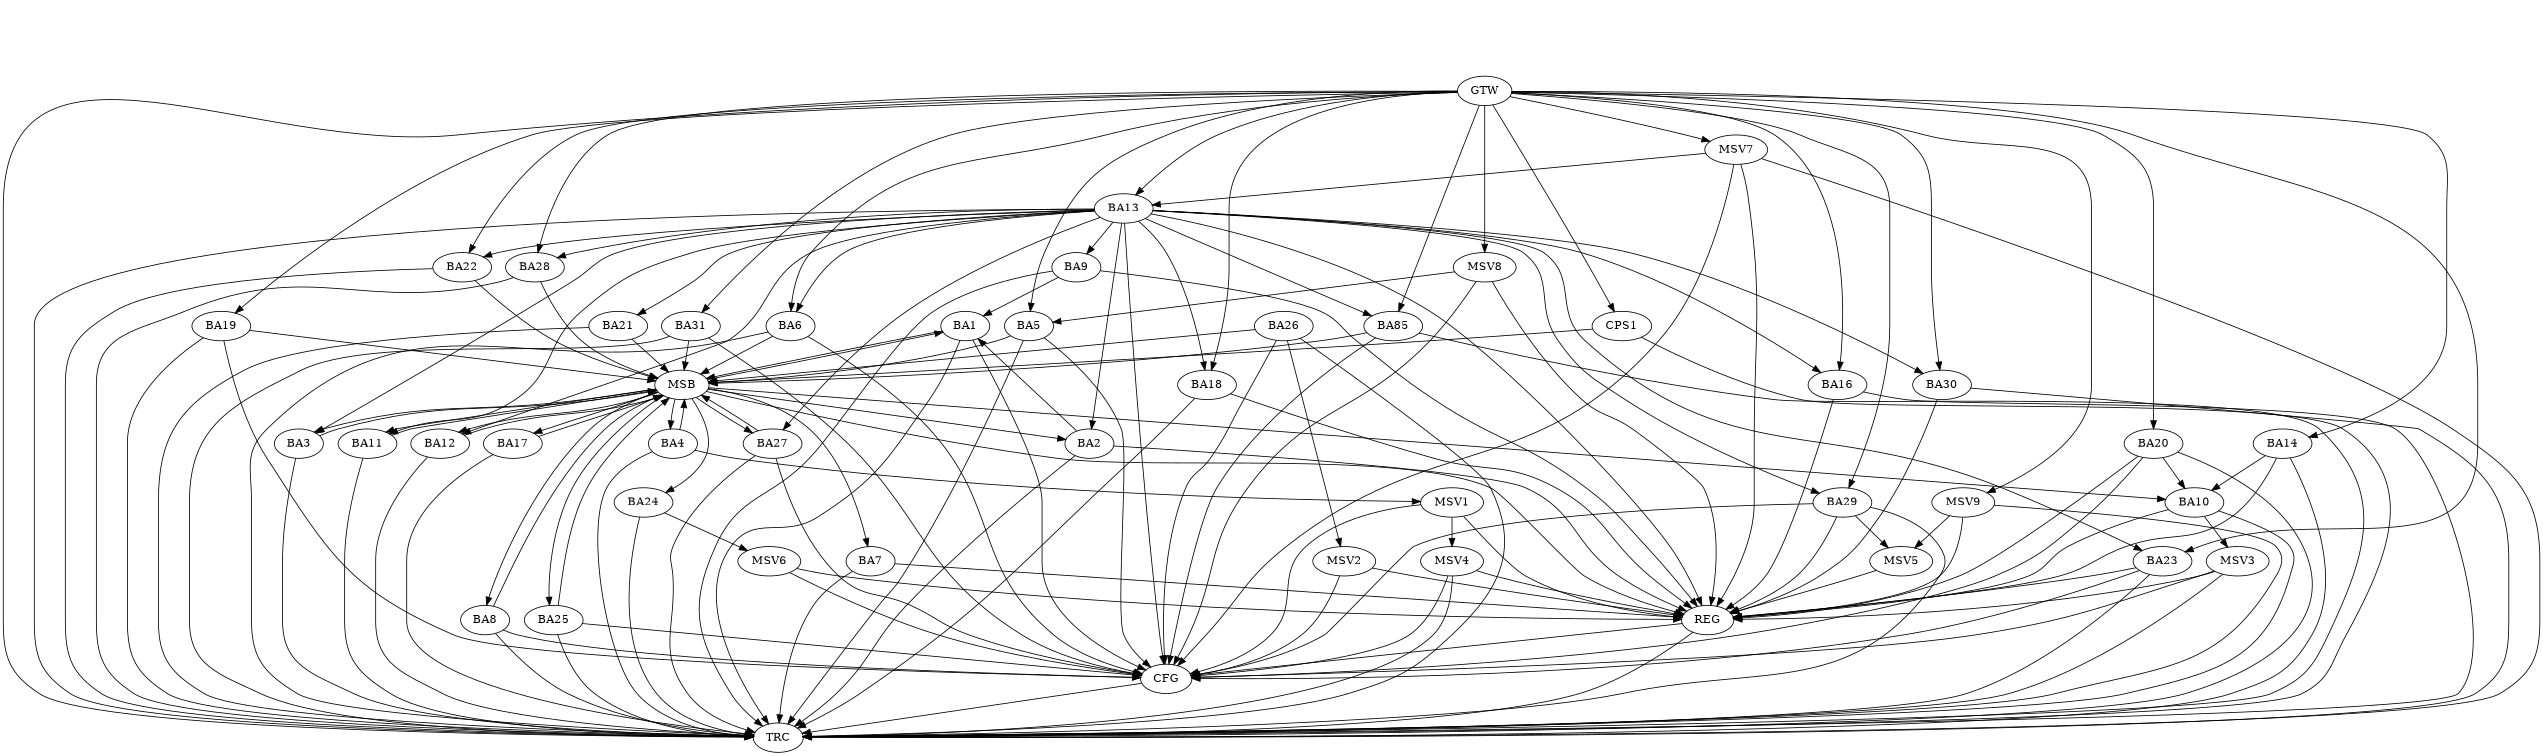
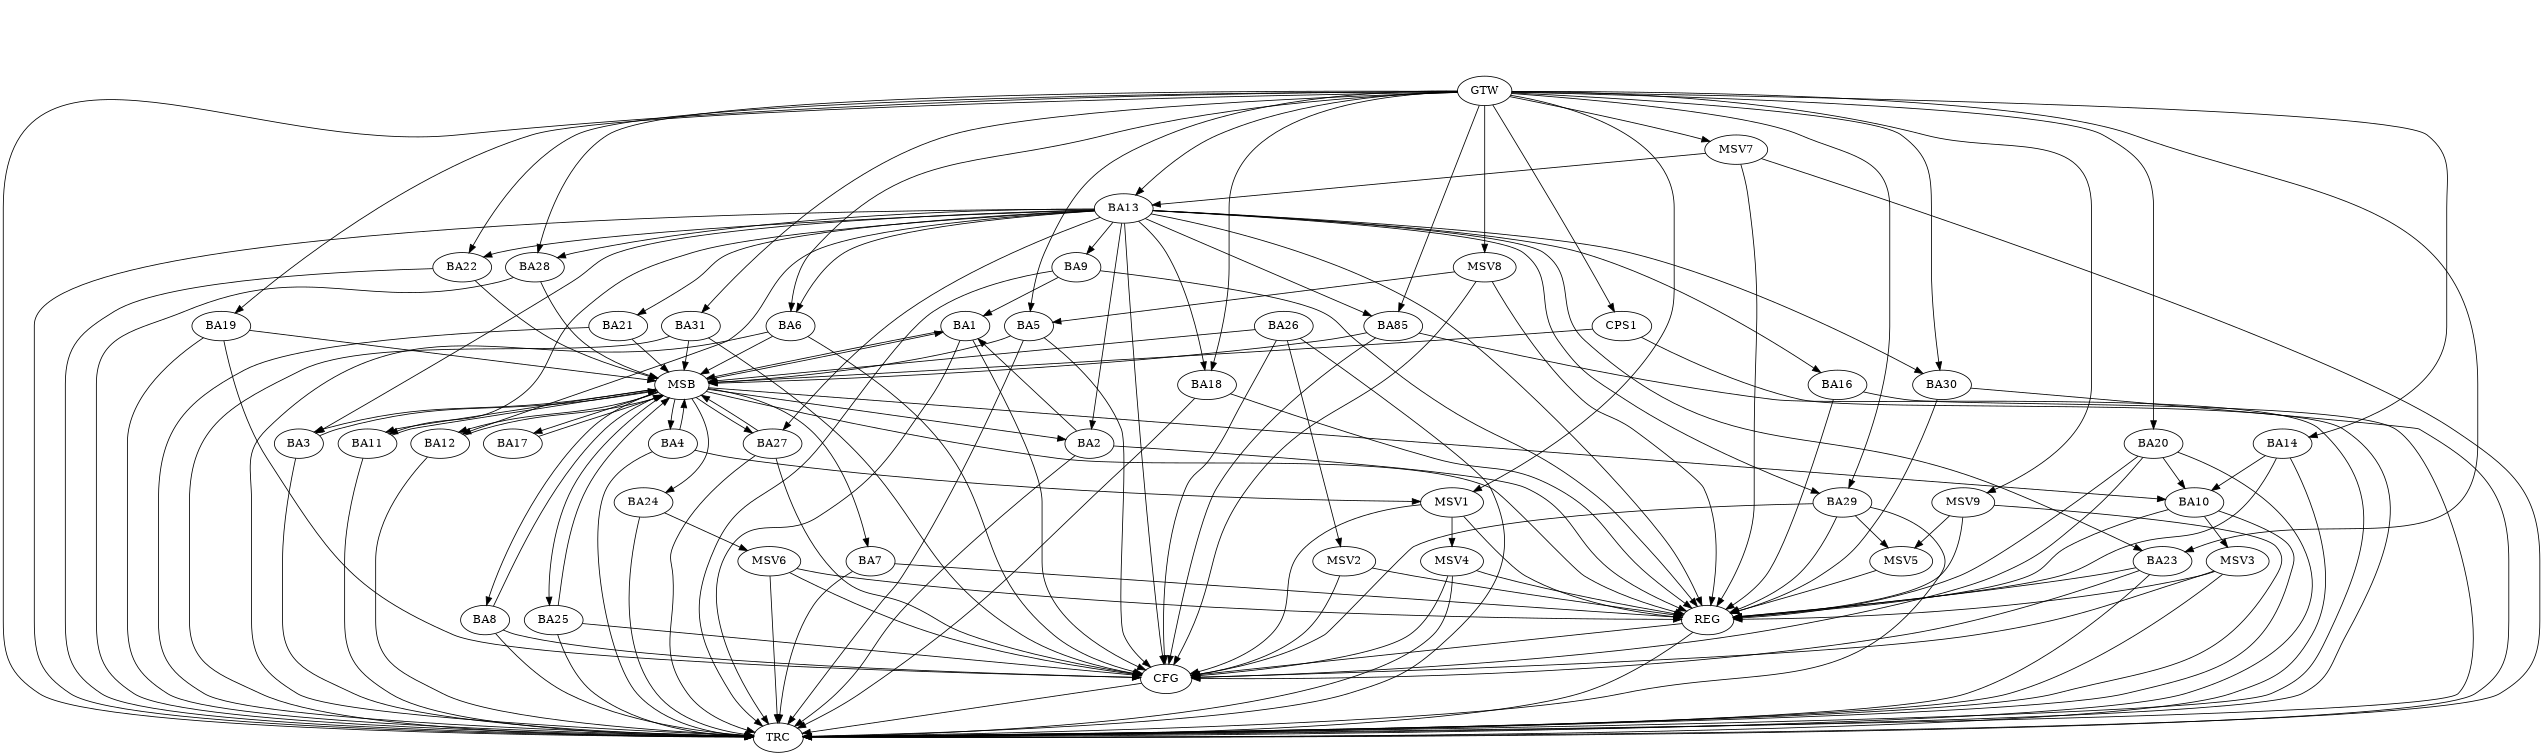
edge "GTW" -> "BA16": now "GTW" -> "MSV1"
edge "MSV7" -> "CFG": removed
edge "BA17" -> "TRC": now "MSV6" -> "TRC"
